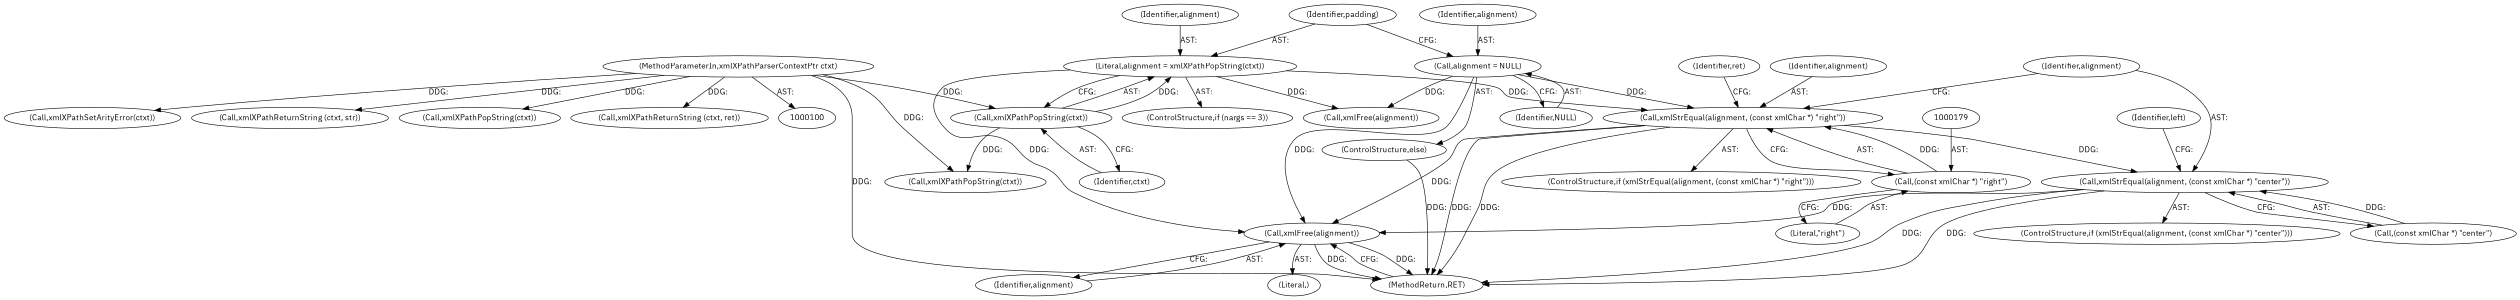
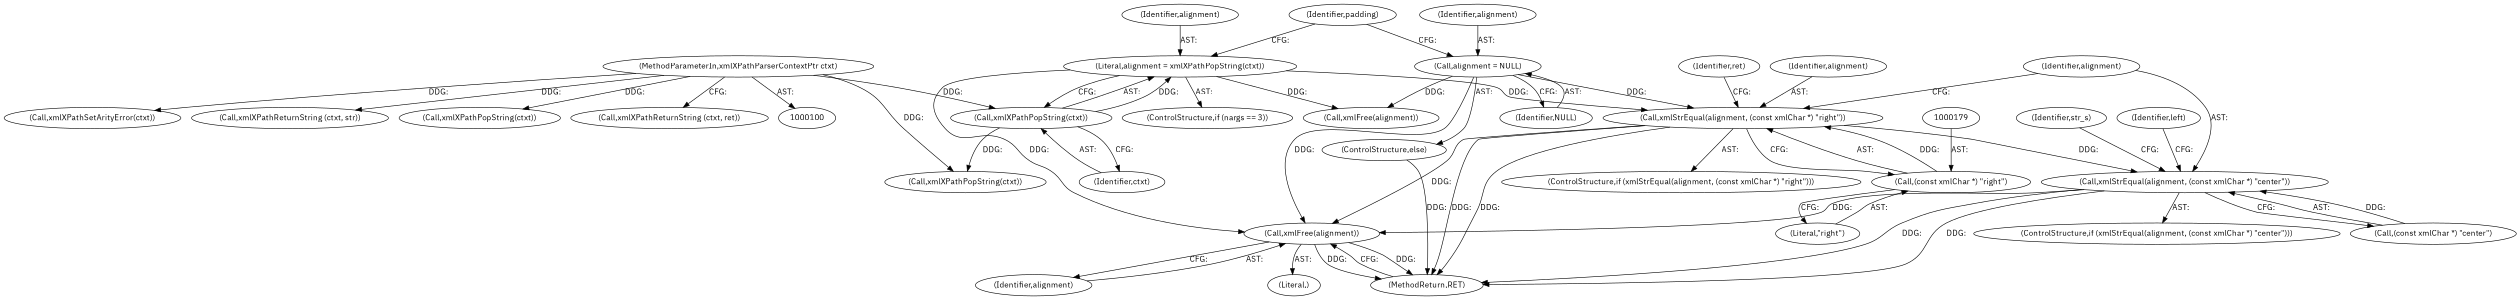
edge "(Identifier,padding)" -> "(Literal,alignment = xmlXPathPopString(ctxt))": label "AST: " -> "CFG: "
edge "(MethodParameterIn,xmlXPathParserContextPtr ctxt)" -> "(Call,xmlXPathReturnString (ctxt, ret))": label "DDG: " -> "CFG: "
node "(Identifier,str_s)": added
edge "(MethodParameterIn,xmlXPathParserContextPtr ctxt)" -> "(MethodReturn,RET)": removed, label "DDG:"
